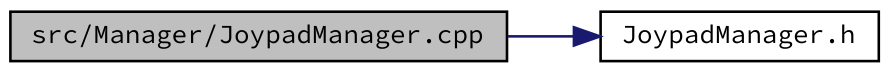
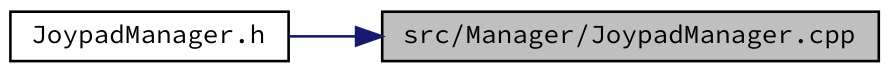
edge "src/Manager/JoypadManager.cpp" -> "JoypadManager.h": reversed
